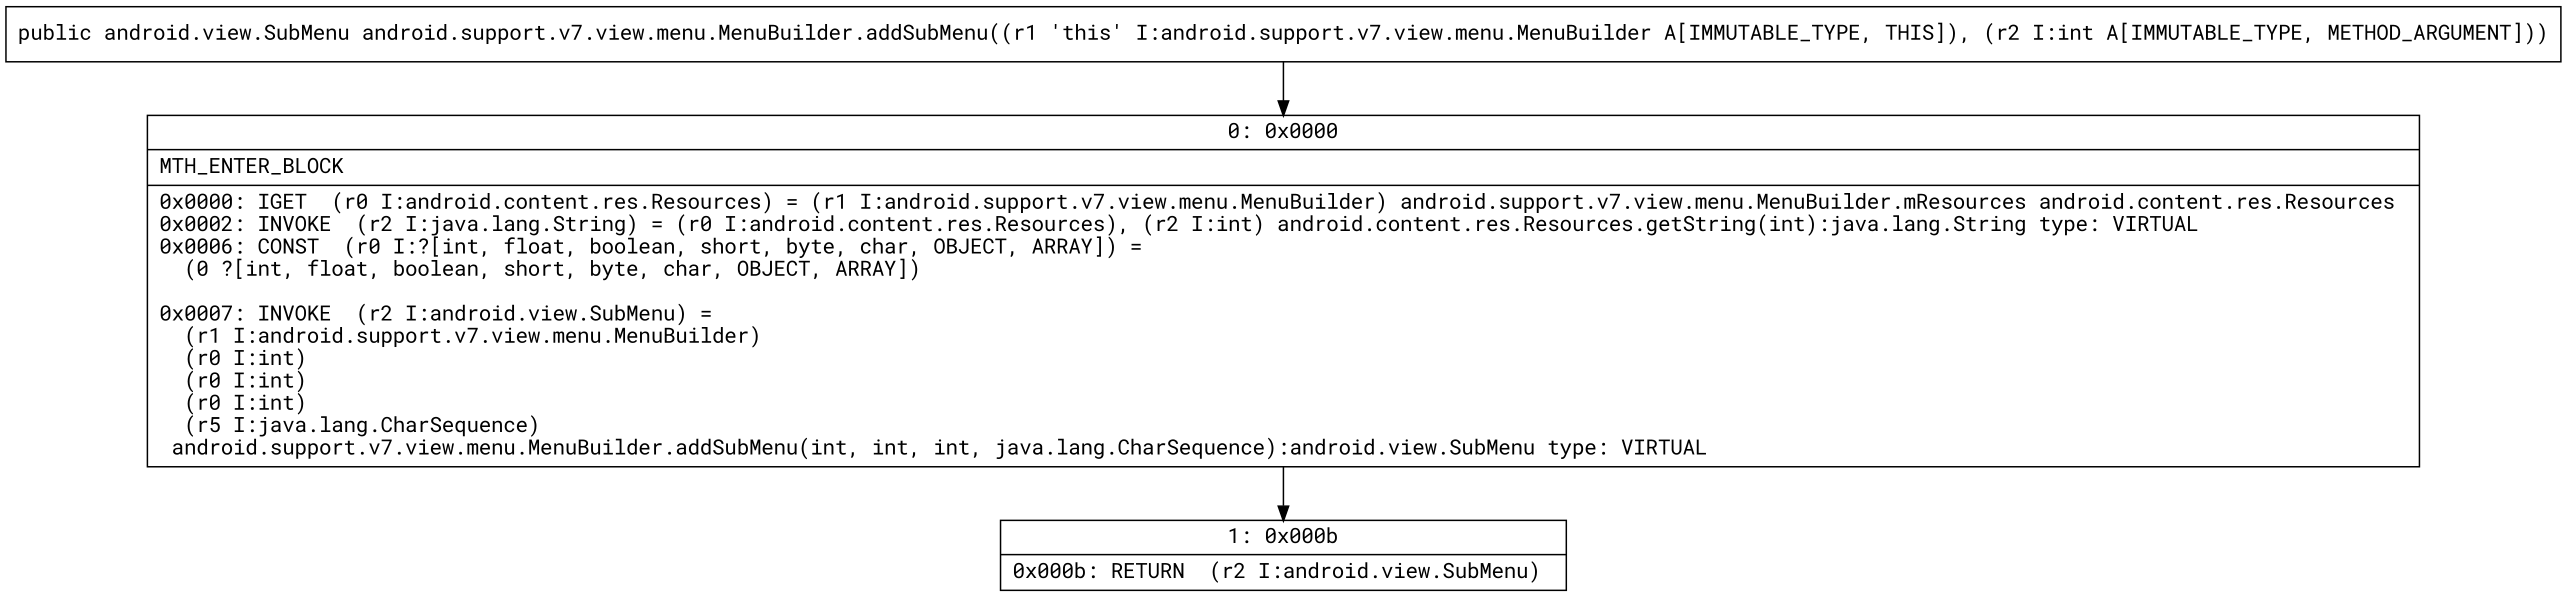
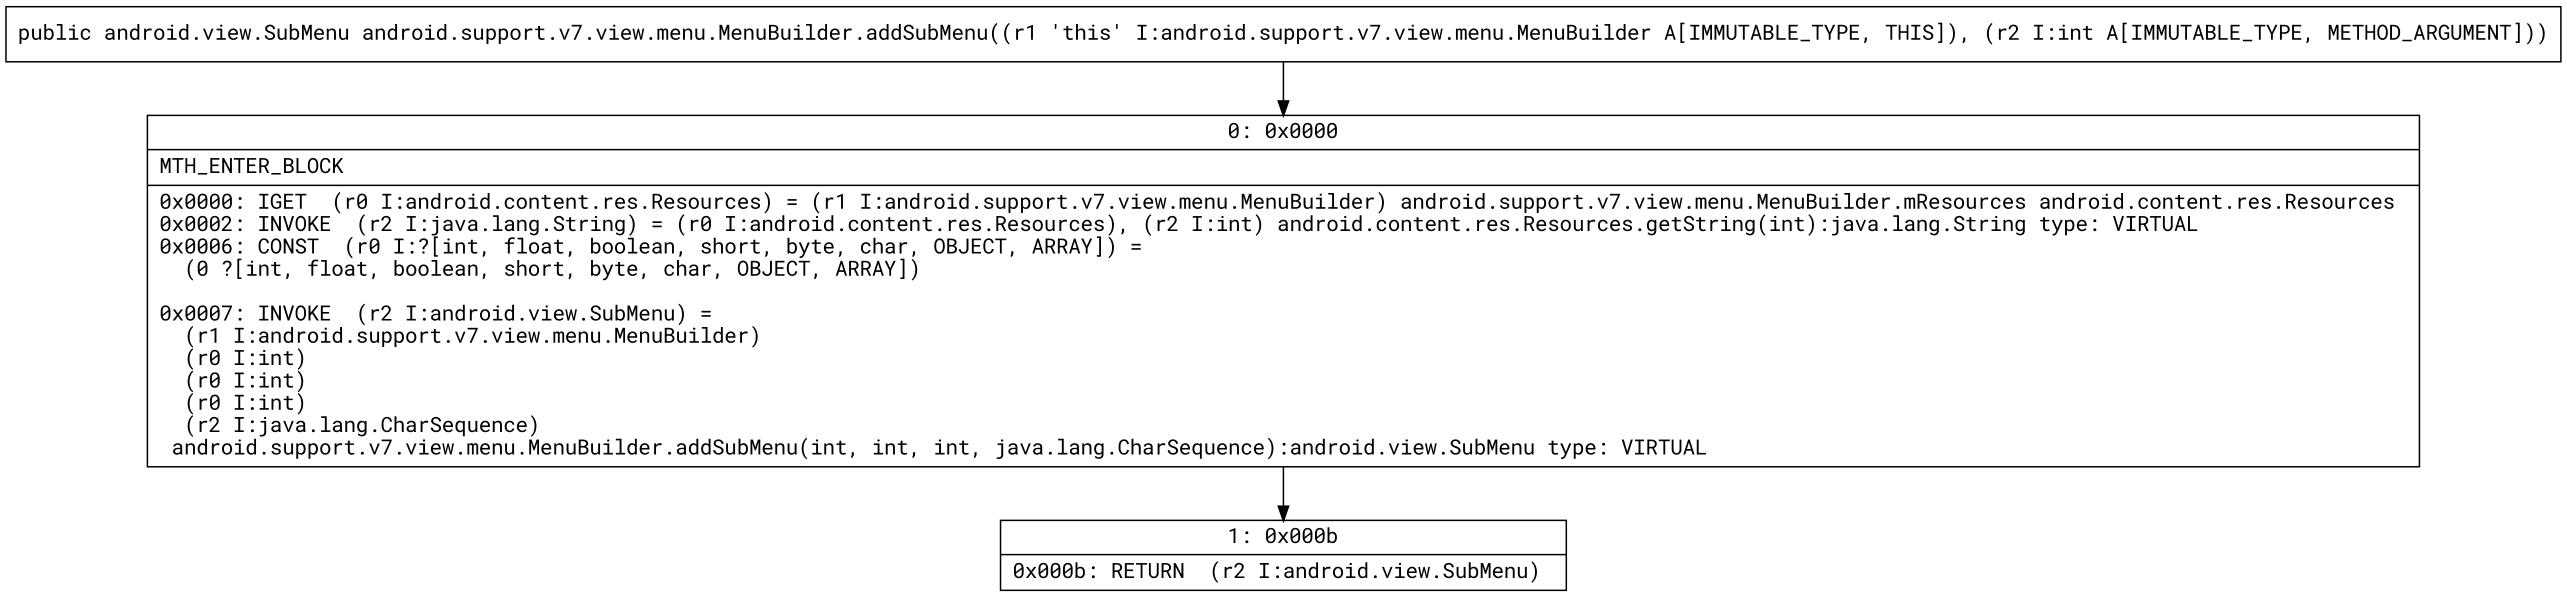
node "0: 0x0000": text "(r5 I:java.lang.CharSequence)" -> "(r2 I:java.lang.CharSequence)"
